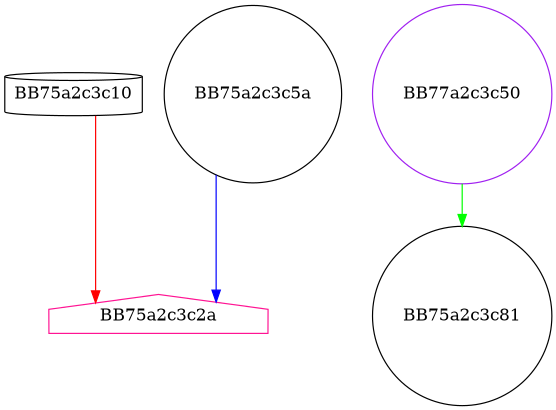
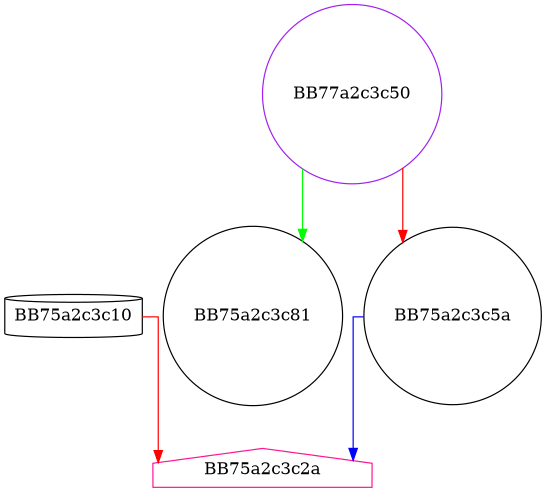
edge "BB77a2c3c50" -> "BB75a2c3c5a": added
